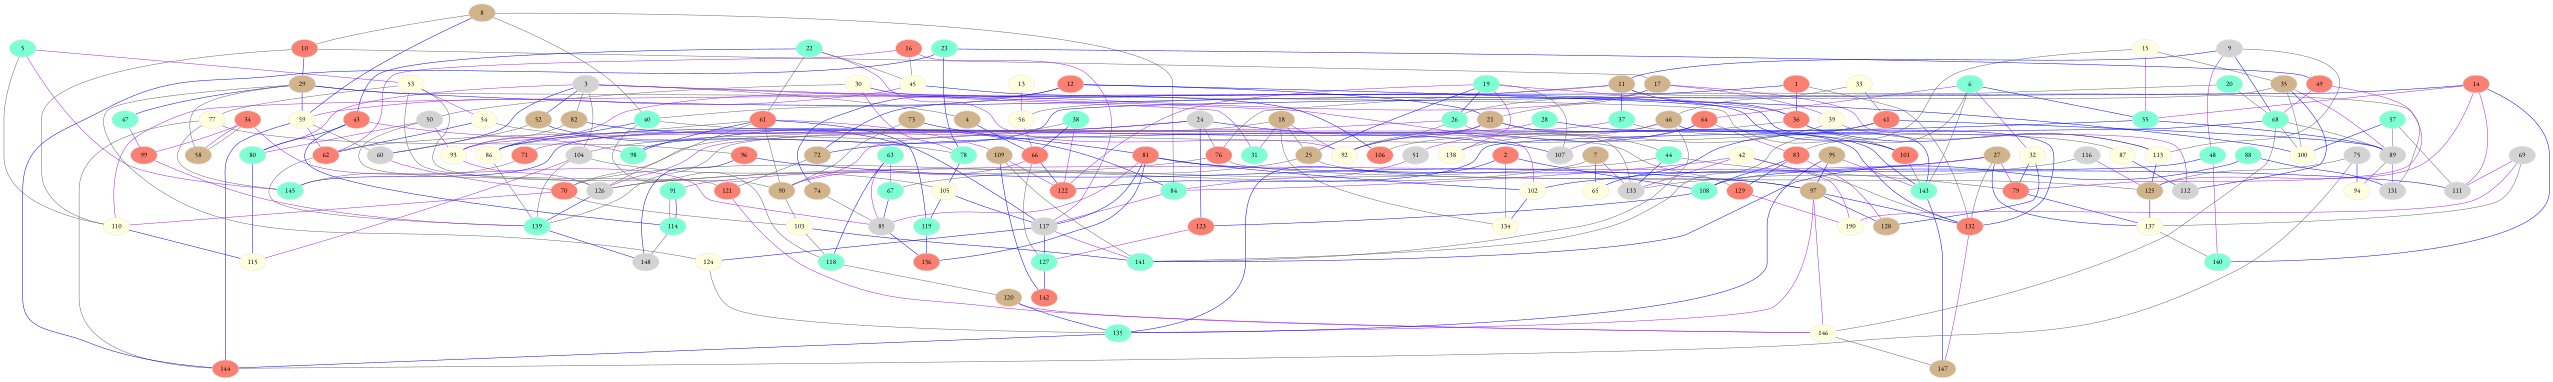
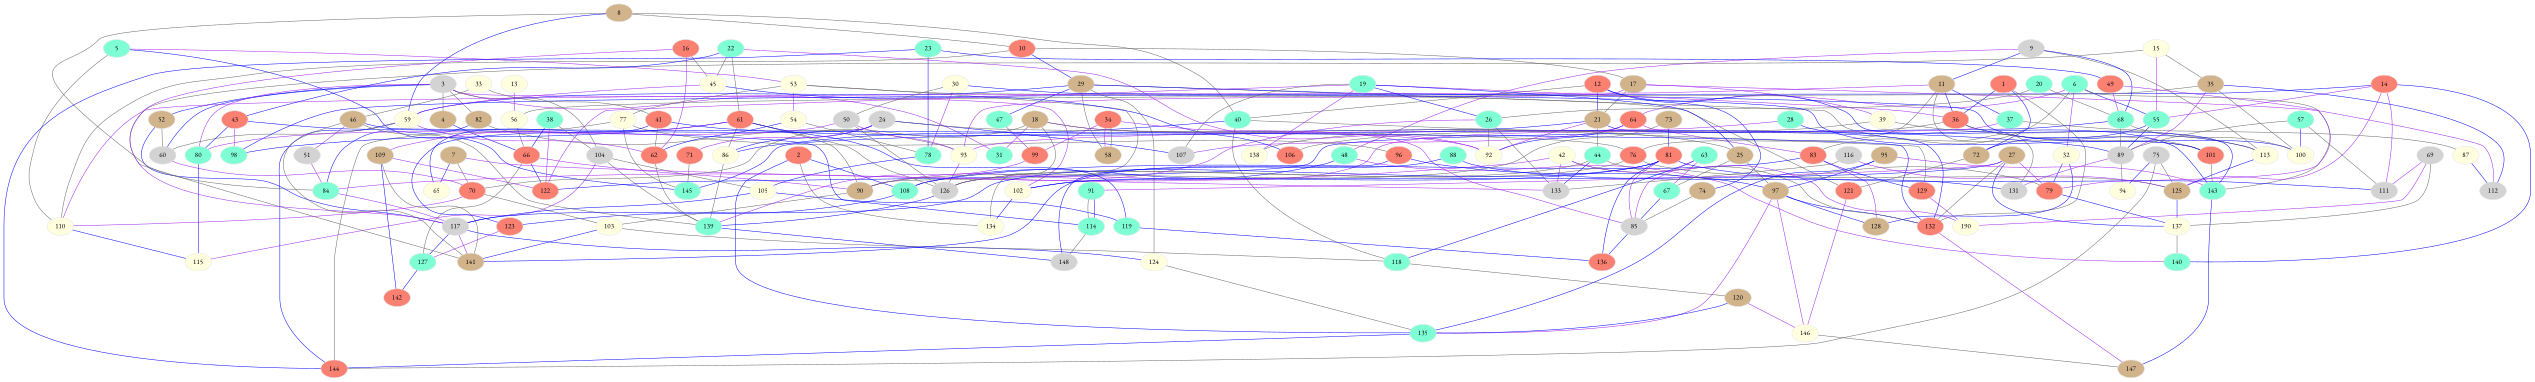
edge "5" -- "145": color purple -> blue
node "141": fillcolor aquamarine -> tan
edge "68" -- "146": removed
